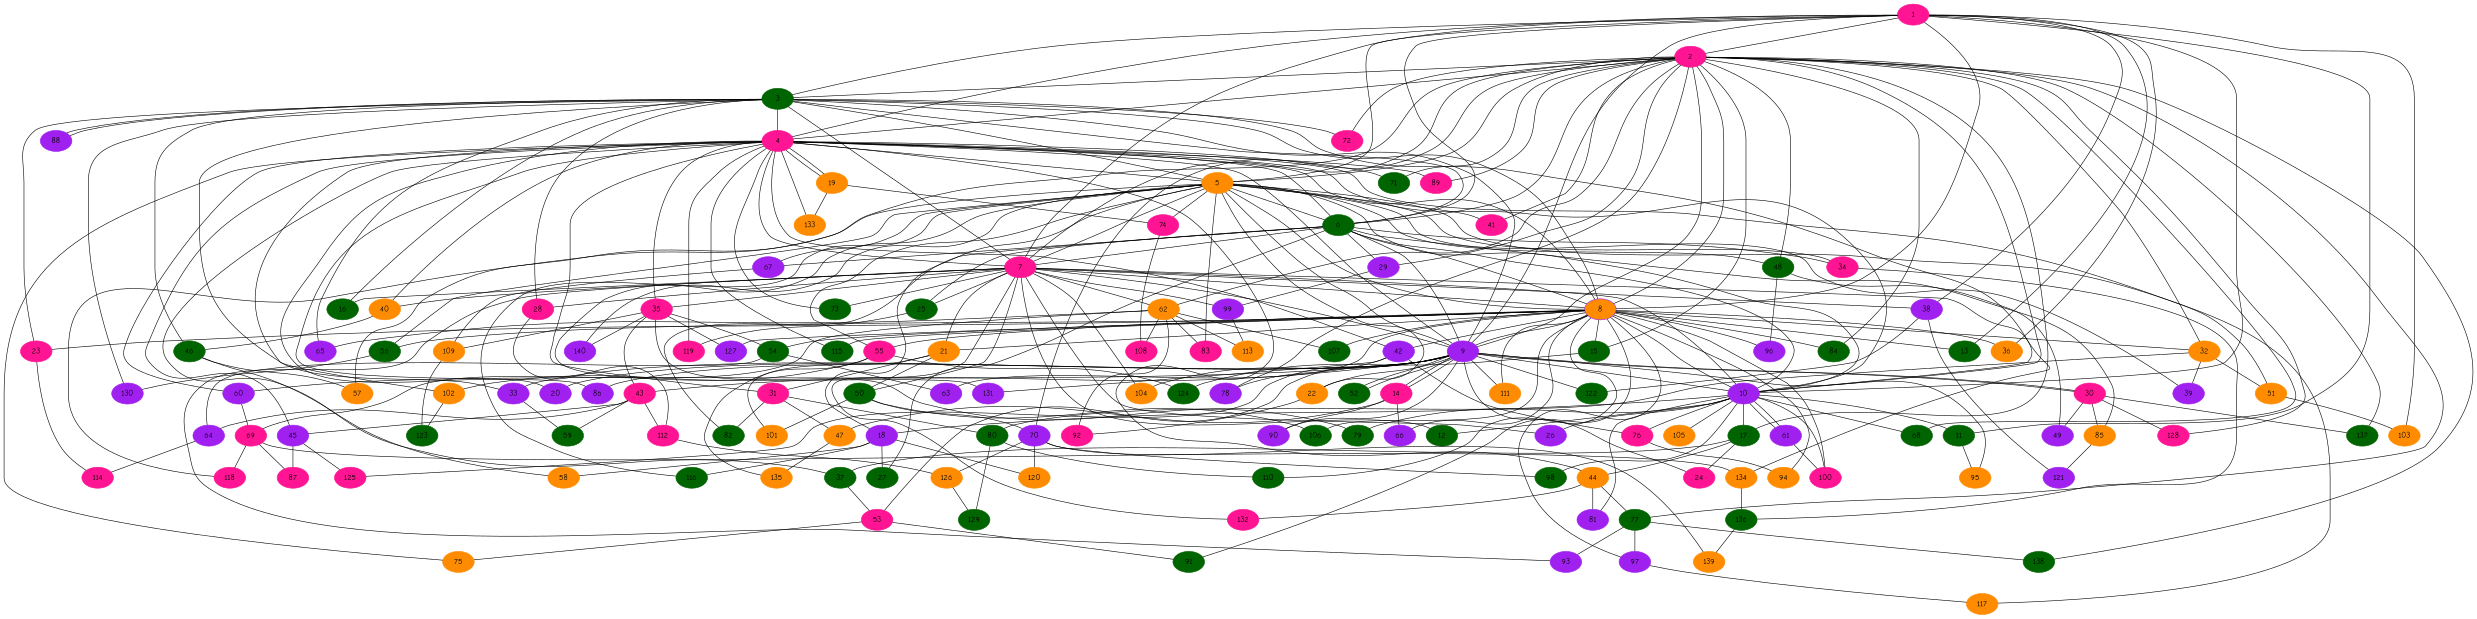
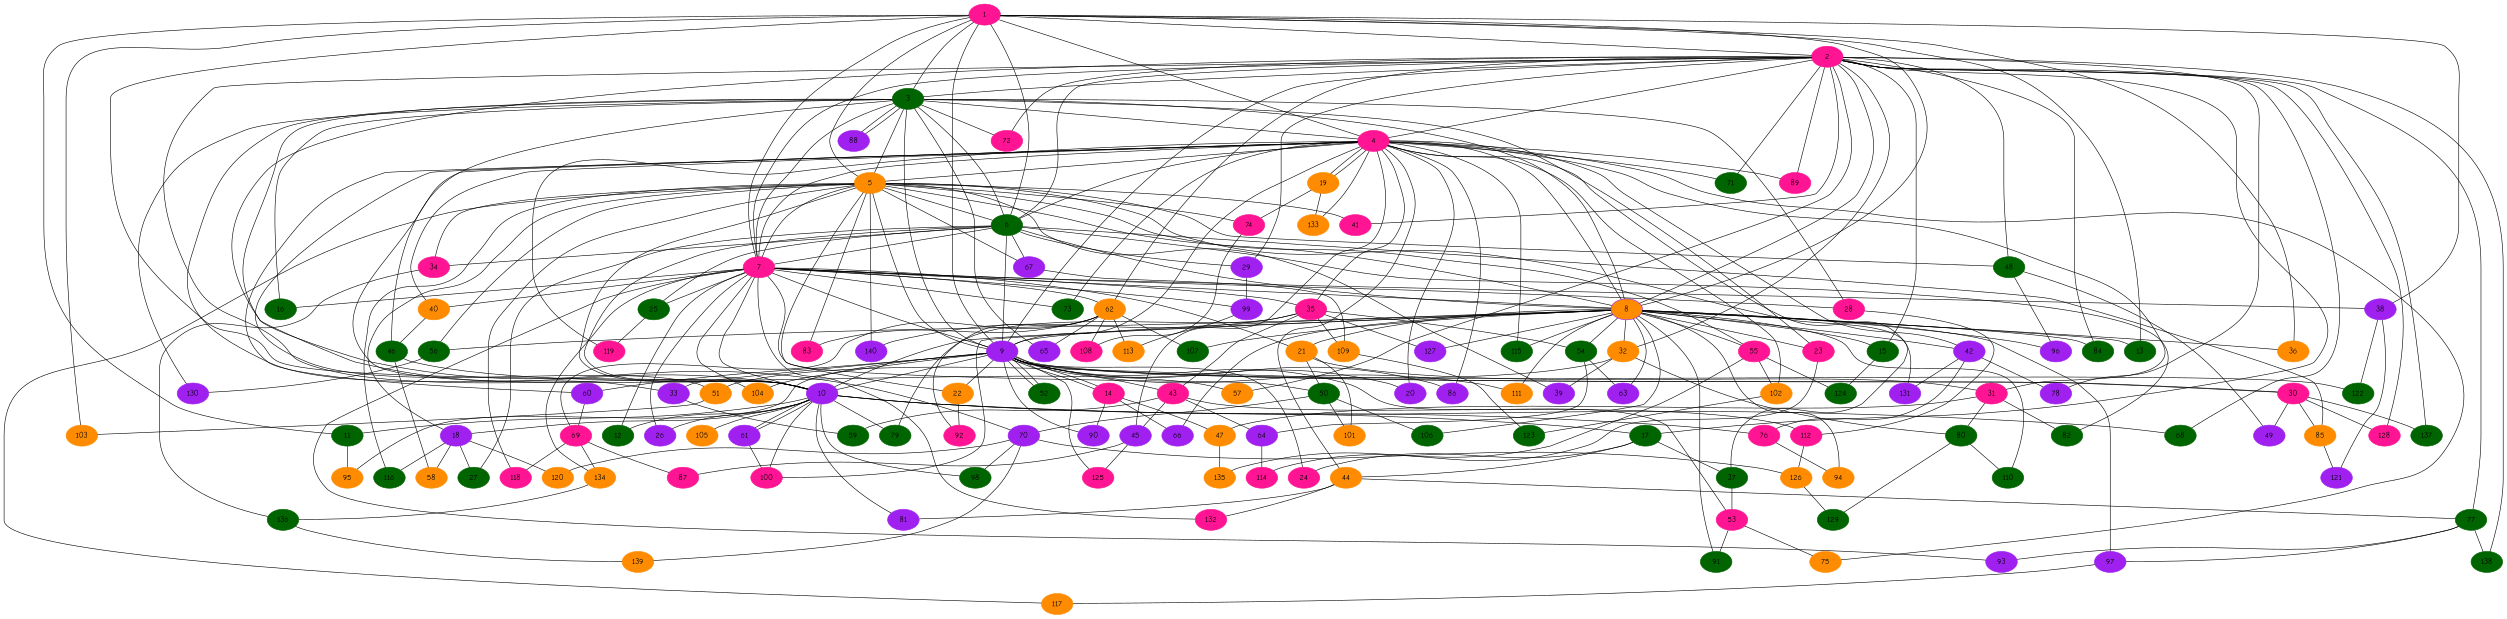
edge "2" -- "5": removed
